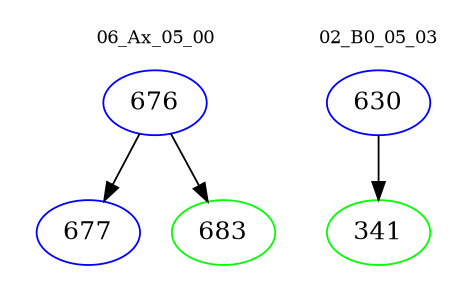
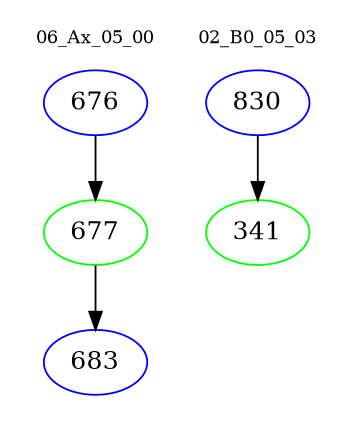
node "630": label "630" -> "830"
edge "676" -> "683": now "677" -> "683"
node "677": color blue -> green
node "683": color green -> blue
